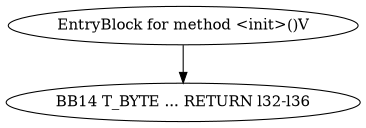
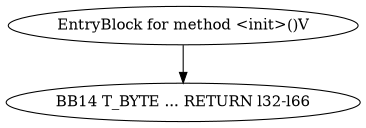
node "BB14 T_BYTE ... RETURN l32-l36": label "BB14 T_BYTE ... RETURN l32-l36" -> "BB14 T_BYTE ... RETURN l32-l66"
